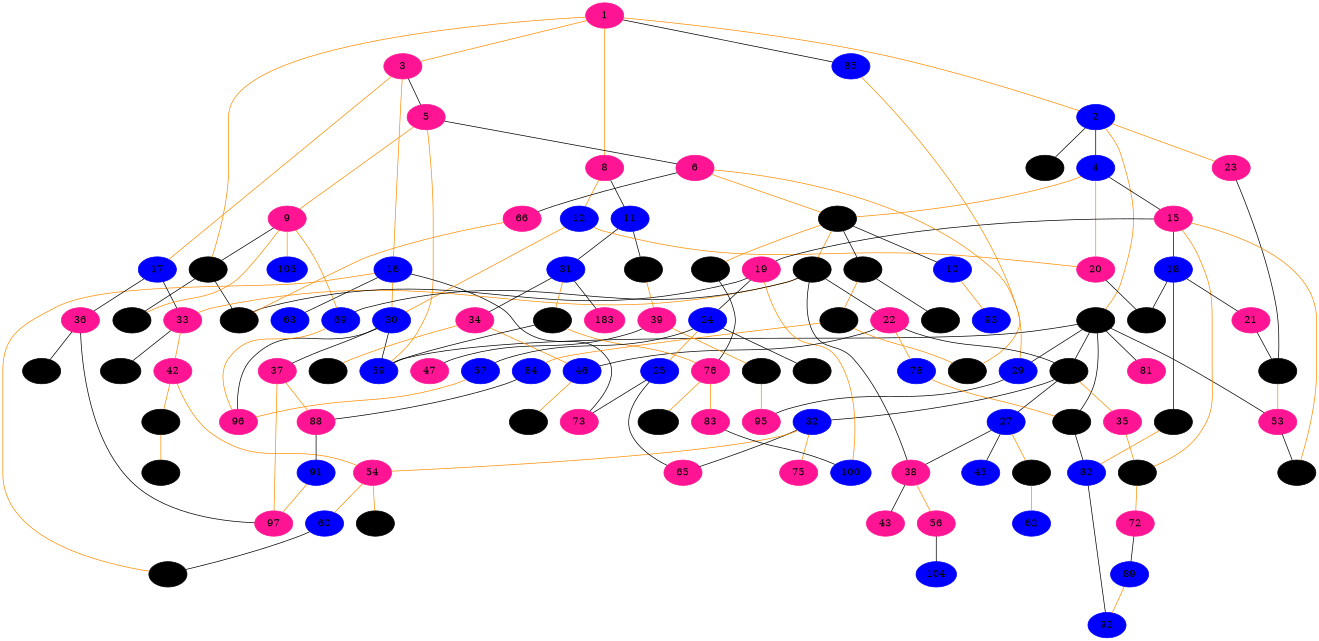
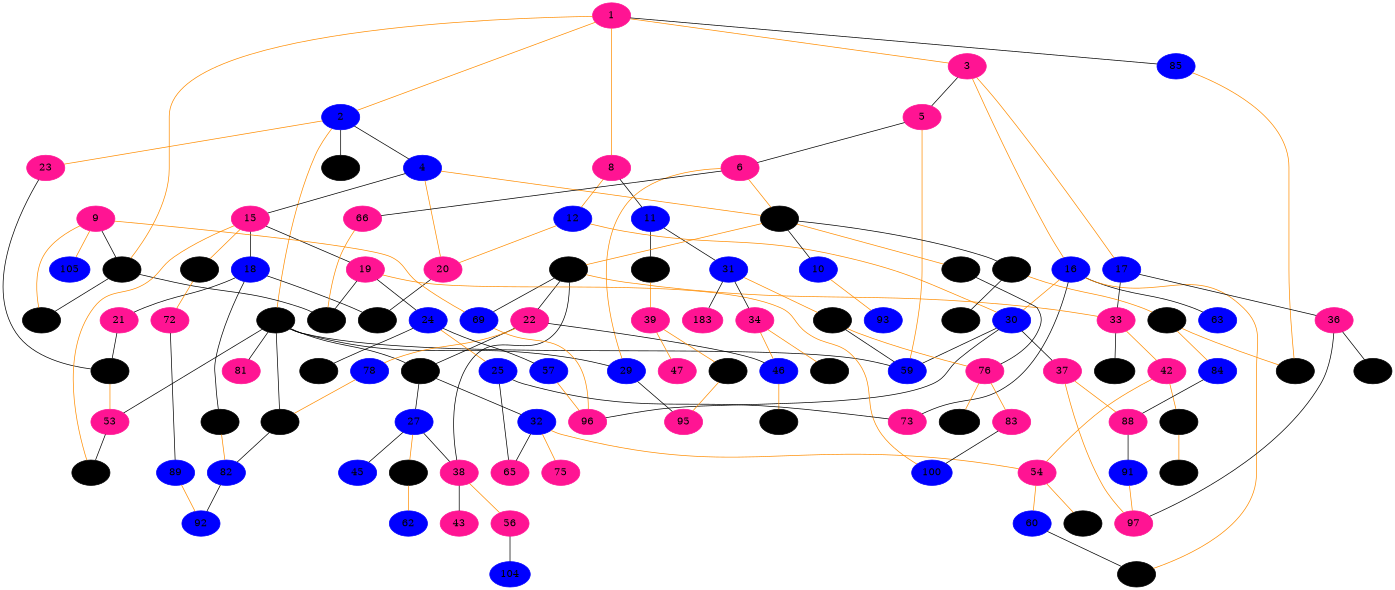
edge "5" -- "9": removed
edge "39" -- "47": color black -> darkorange
node "35": removed
